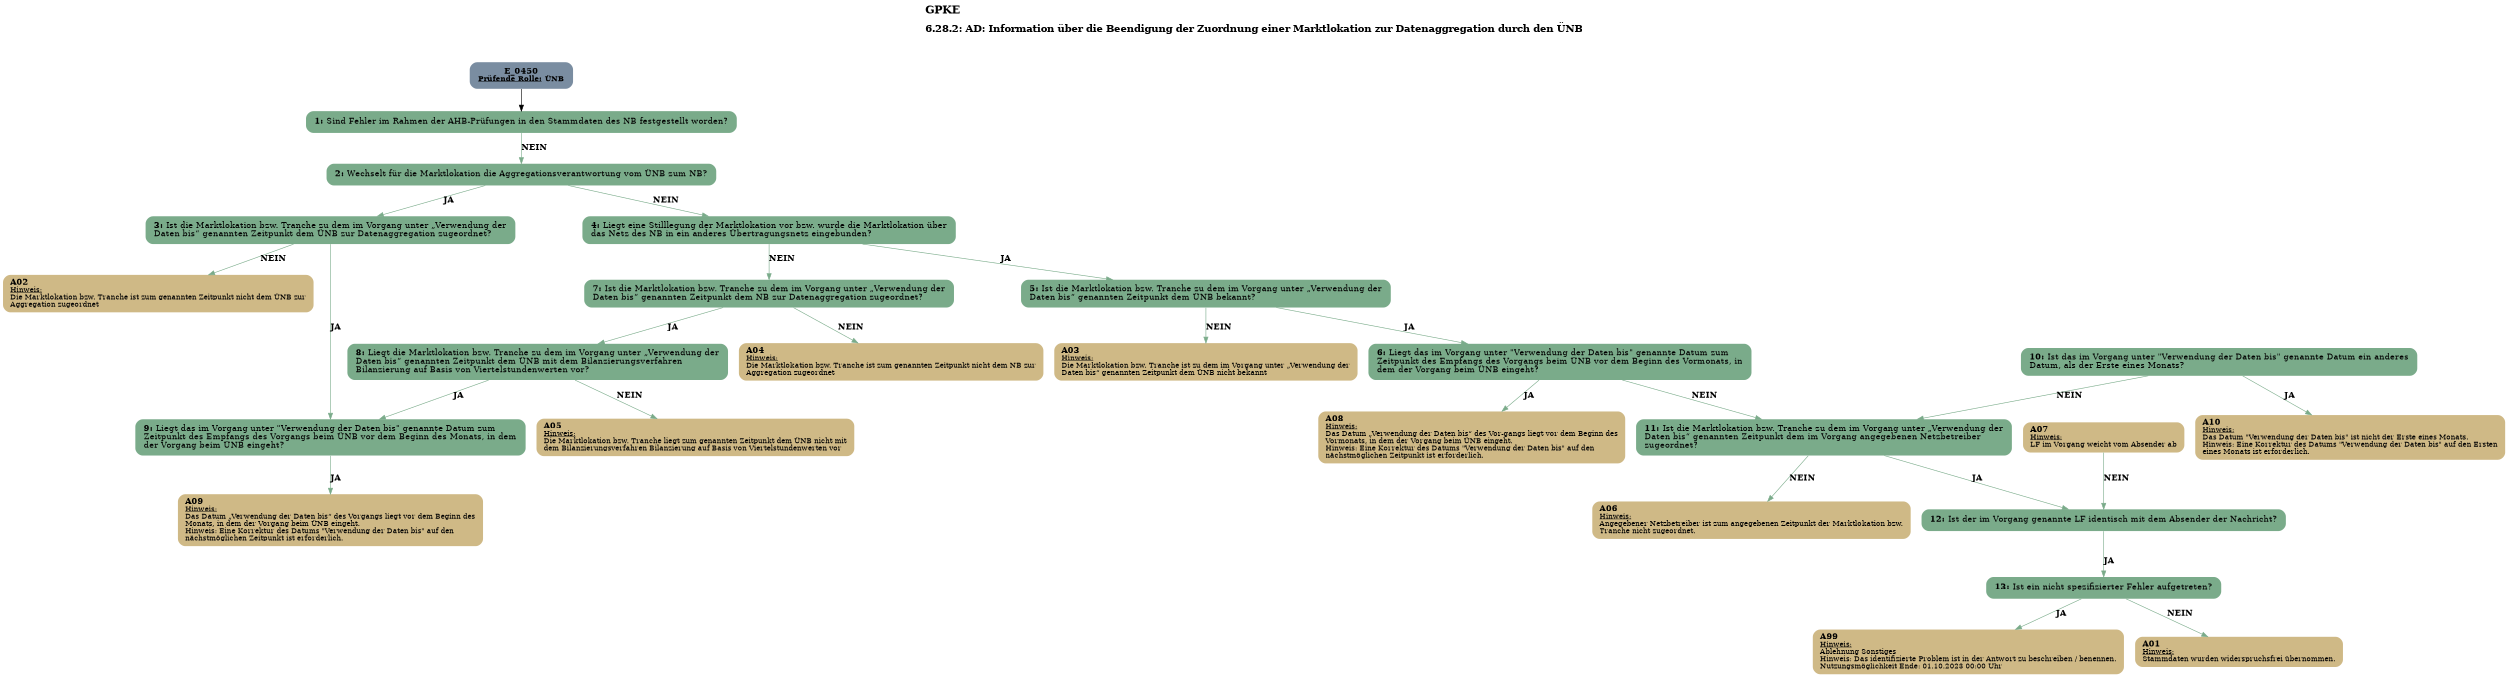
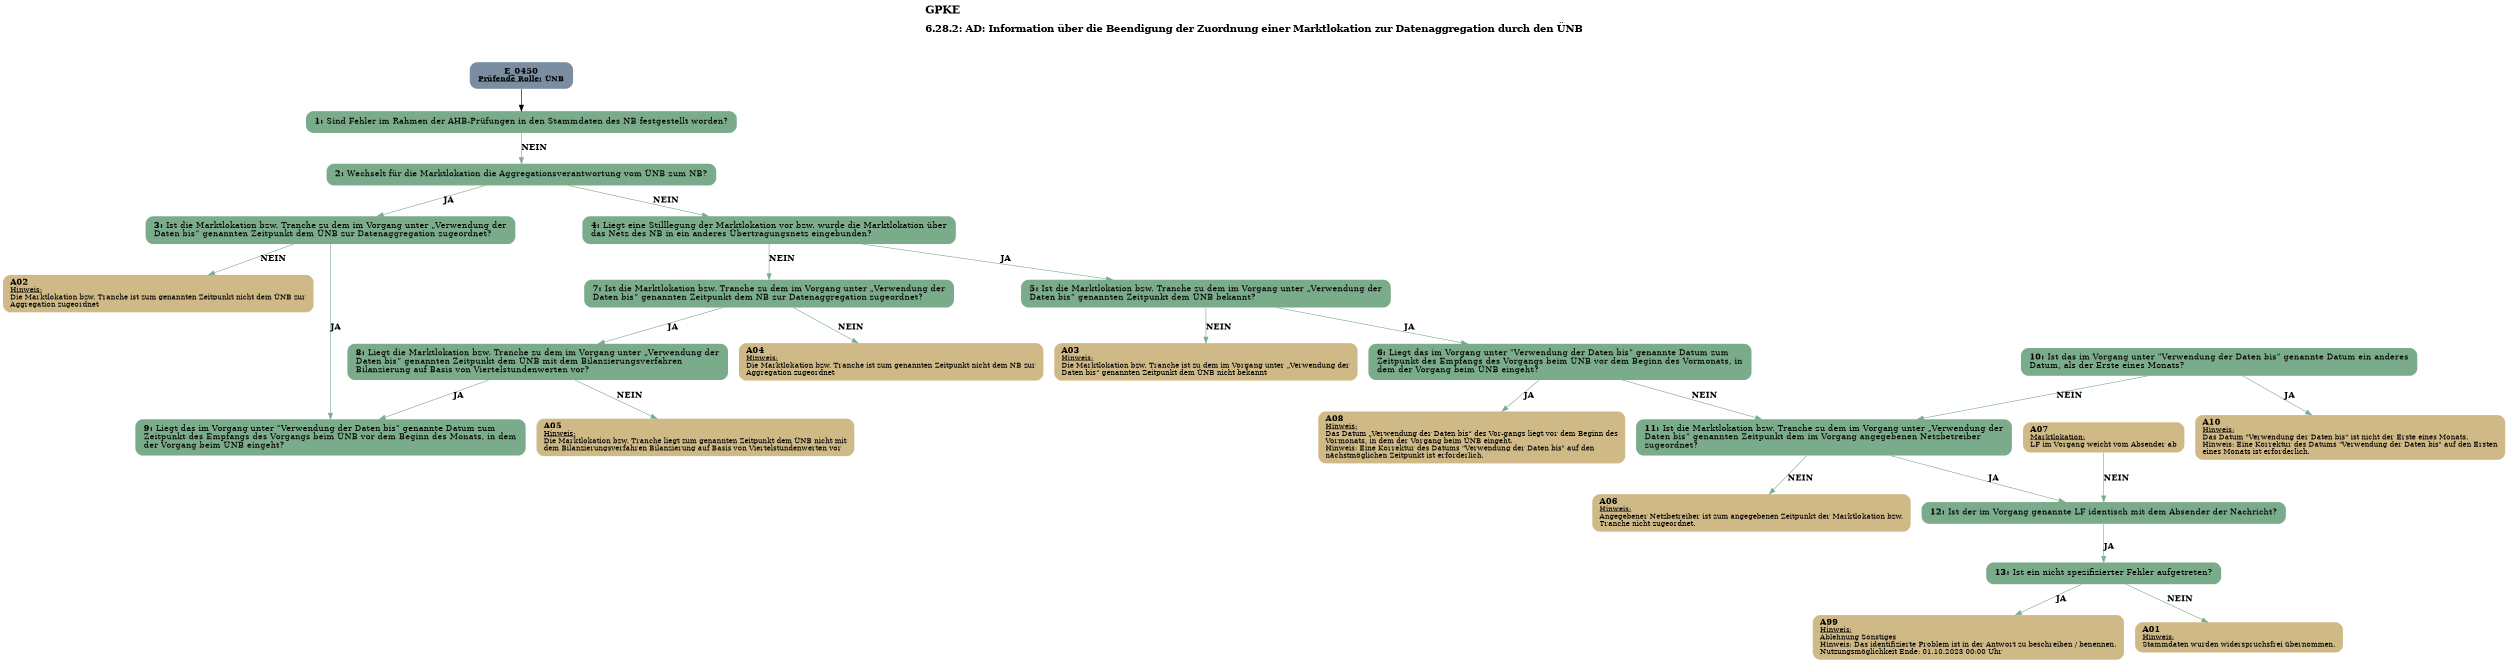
node "A07": text "Hinweis:" -> "Marktlokation:"
node "A09": removed
